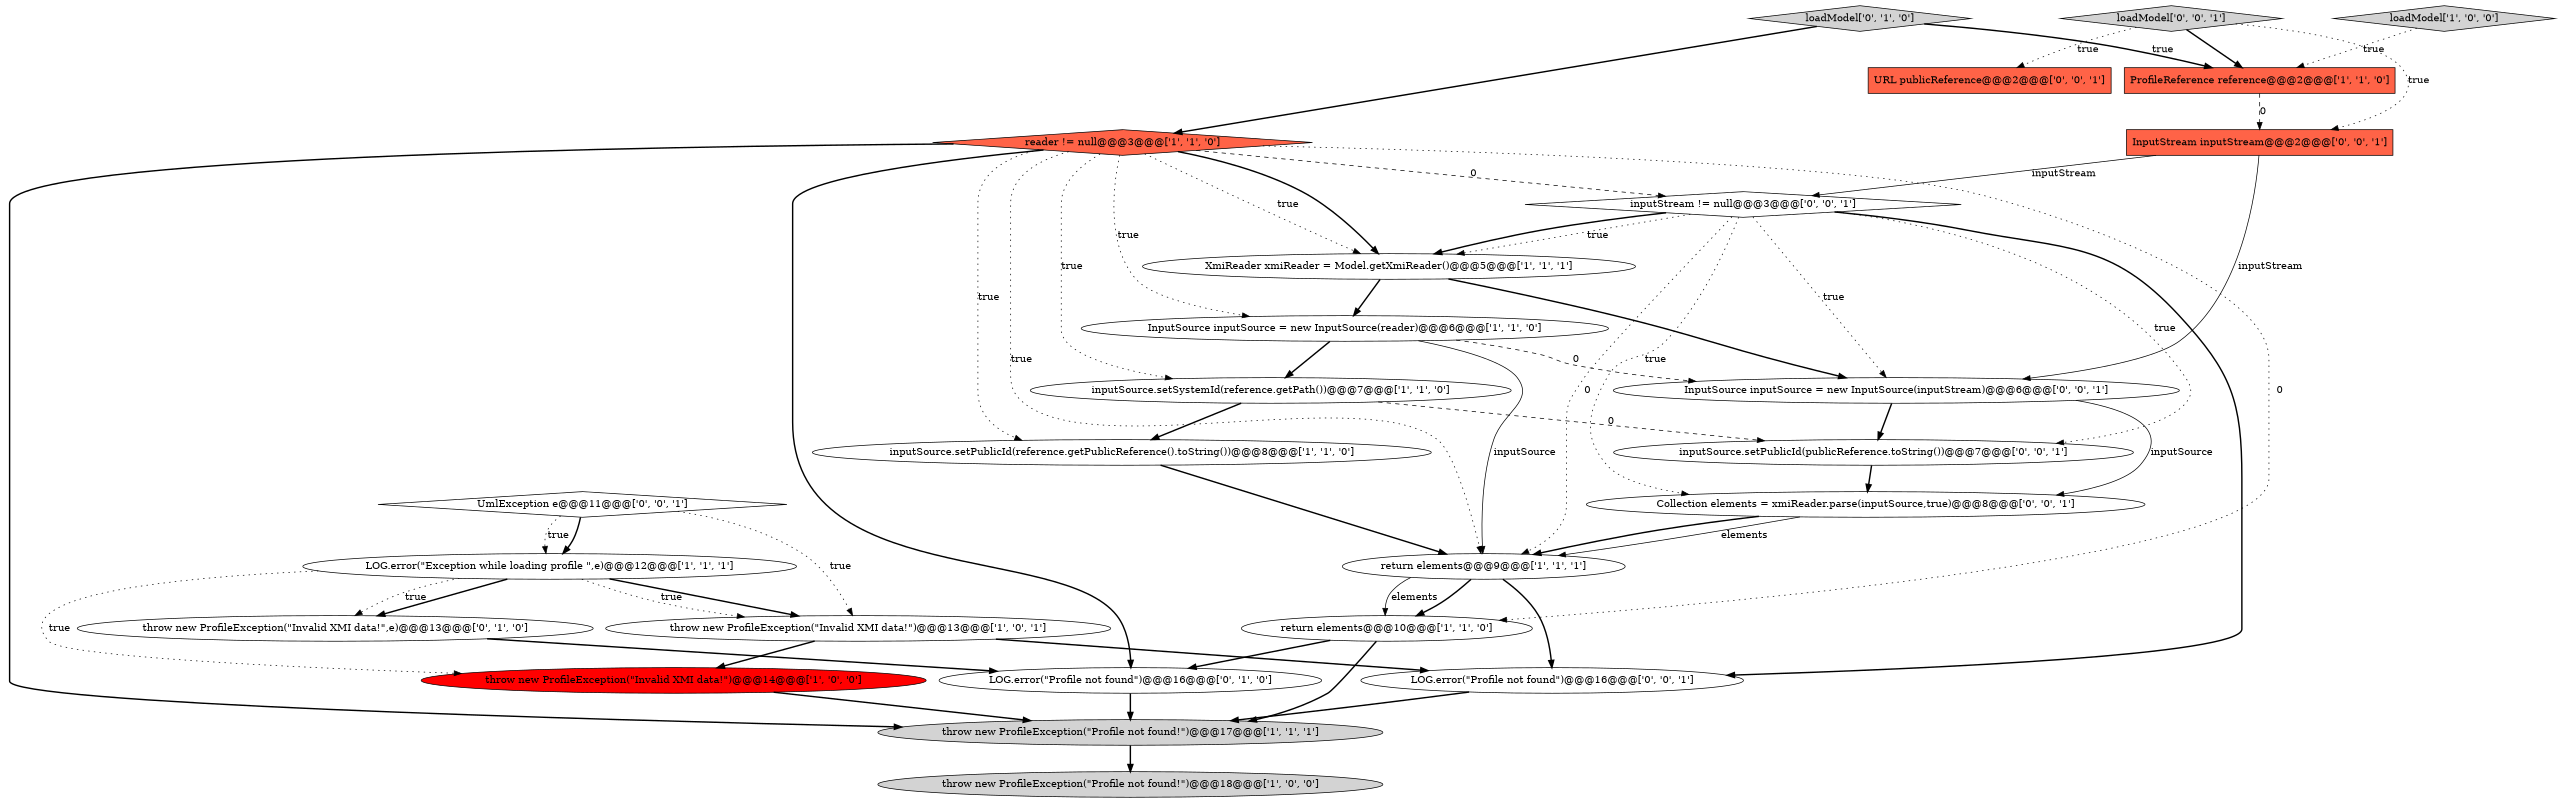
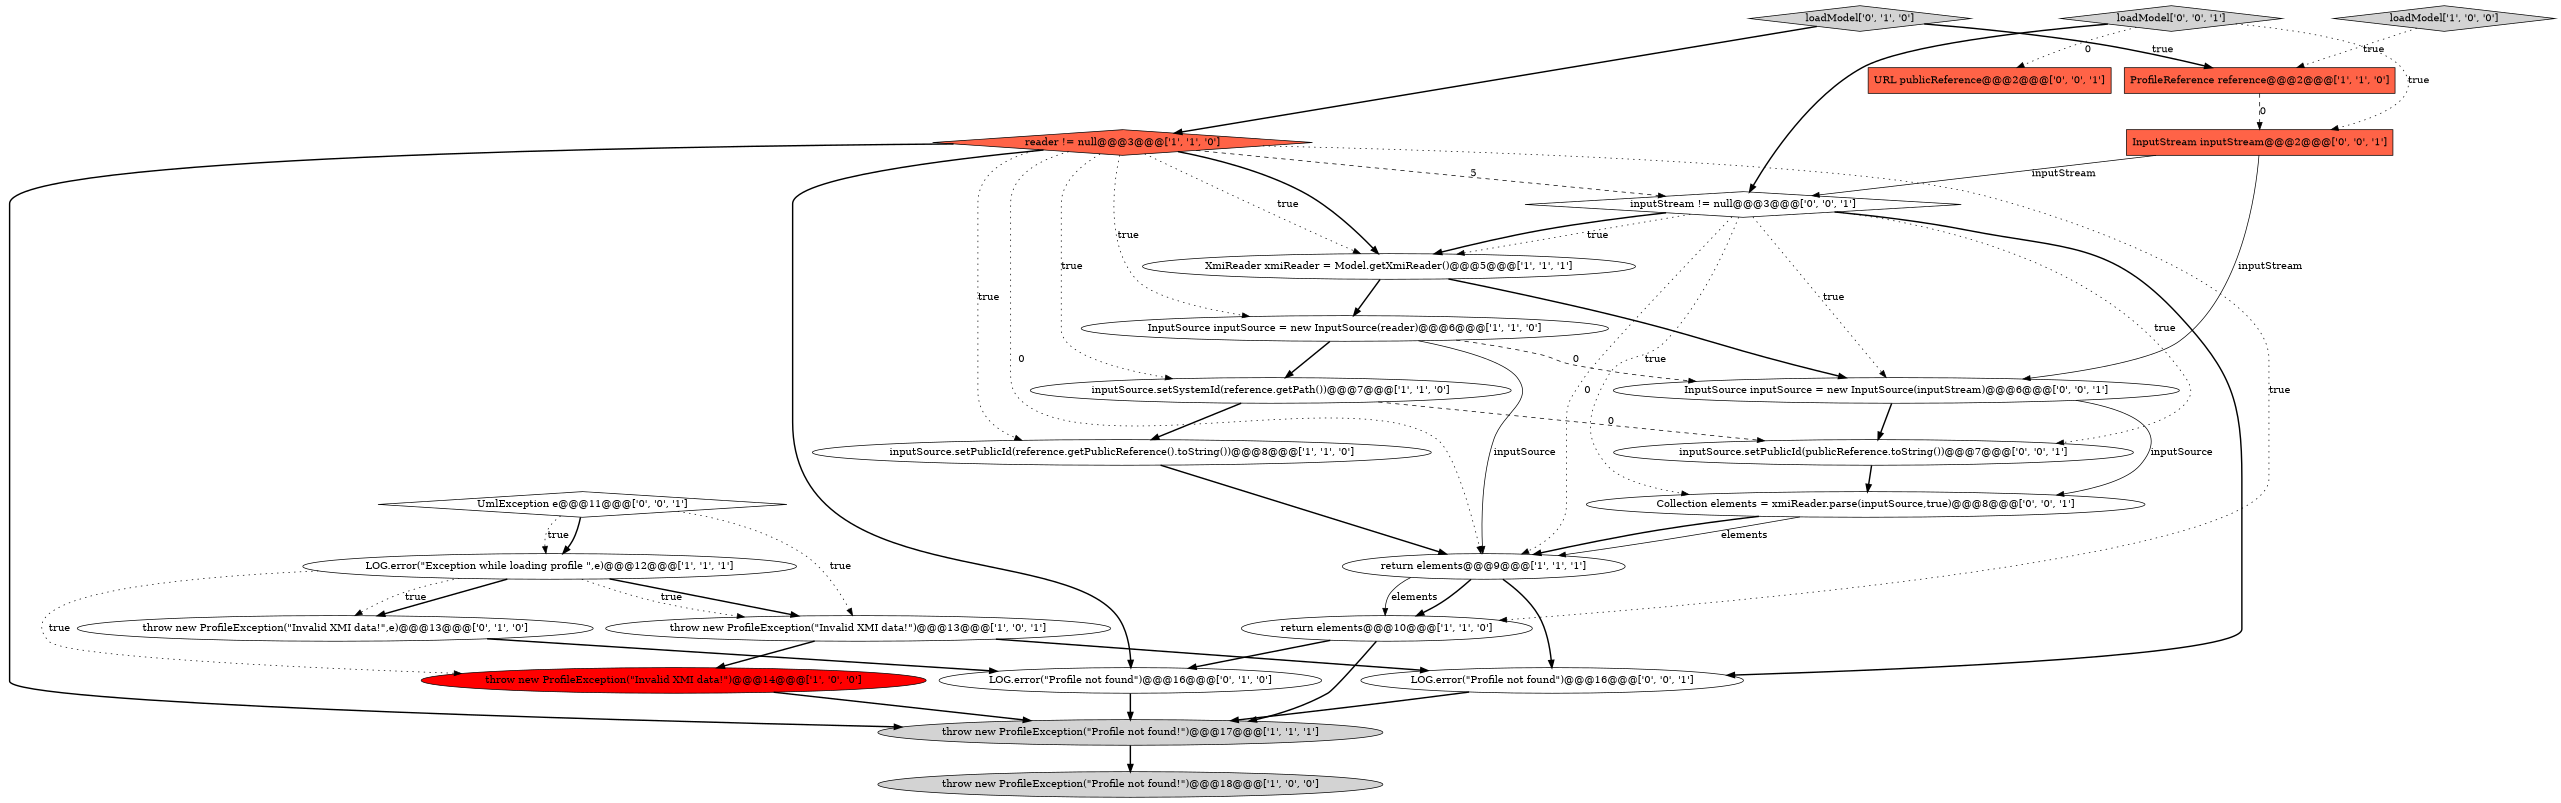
edge "loadModel['0', '0', '1']" -> "ProfileReference reference@@@2@@@['1', '1', '0']": now "loadModel['0', '0', '1']" -> "inputStream != null@@@3@@@['0', '0', '1']"
edge "loadModel['0', '0', '1']" -> "URL publicReference@@@2@@@['0', '0', '1']": label "true" -> "0"
edge "reader != null@@@3@@@['1', '1', '0']" -> "inputStream != null@@@3@@@['0', '0', '1']": label "0" -> "5"
edge "reader != null@@@3@@@['1', '1', '0']" -> "return elements@@@9@@@['1', '1', '1']": label "true" -> "0"
edge "reader != null@@@3@@@['1', '1', '0']" -> "return elements@@@10@@@['1', '1', '0']": label "0" -> "true"
